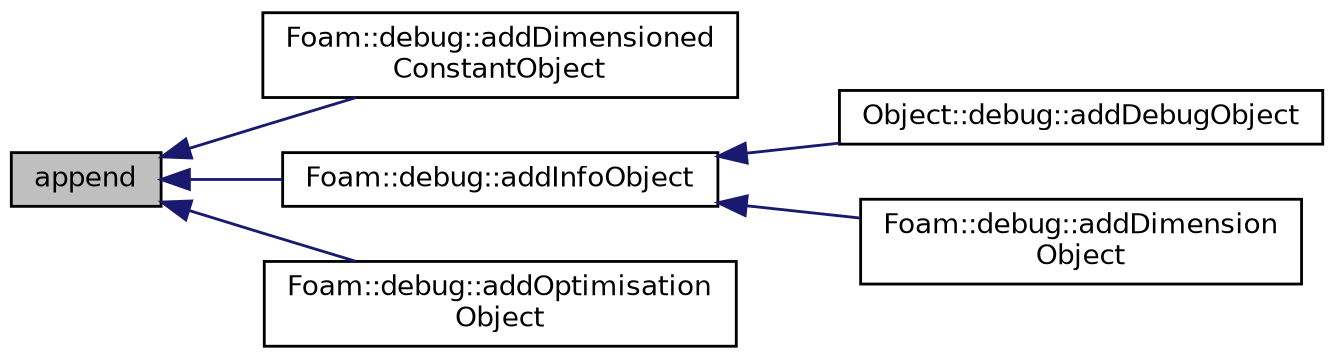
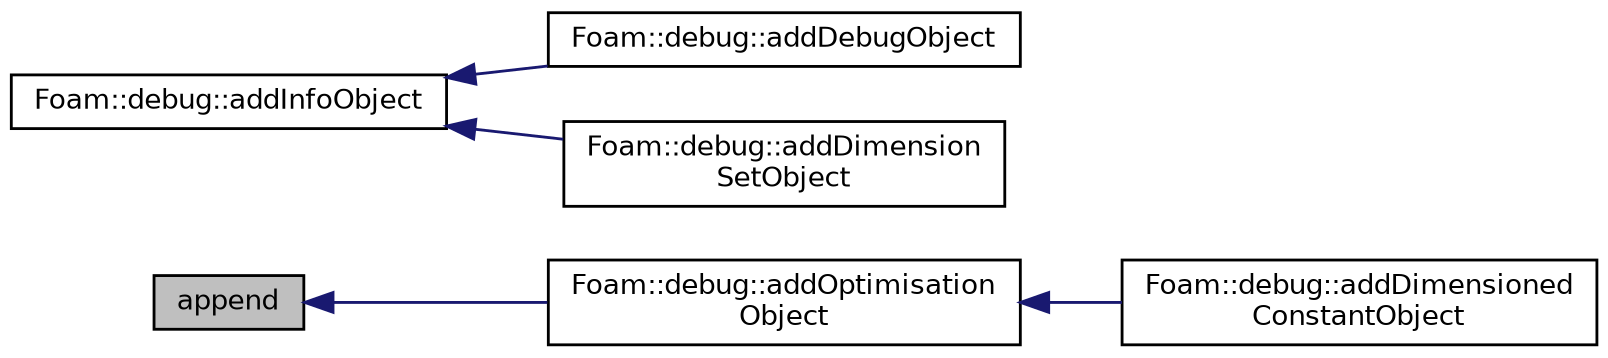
node "Object::debug::addDebugObject": label "Object::debug::addDebugObject" -> "Foam::debug::addDebugObject"
edge "Foam::debug::addDimensioned ConstantObject" -> "append": now "Foam::debug::addDimensioned ConstantObject" -> "Foam::debug::addOptimisation Object"
edge "Foam::debug::addInfoObject" -> "append": removed
node "Foam::debug::addDimension Object": label "Foam::debug::addDimension Object" -> "Foam::debug::addDimension SetObject"
